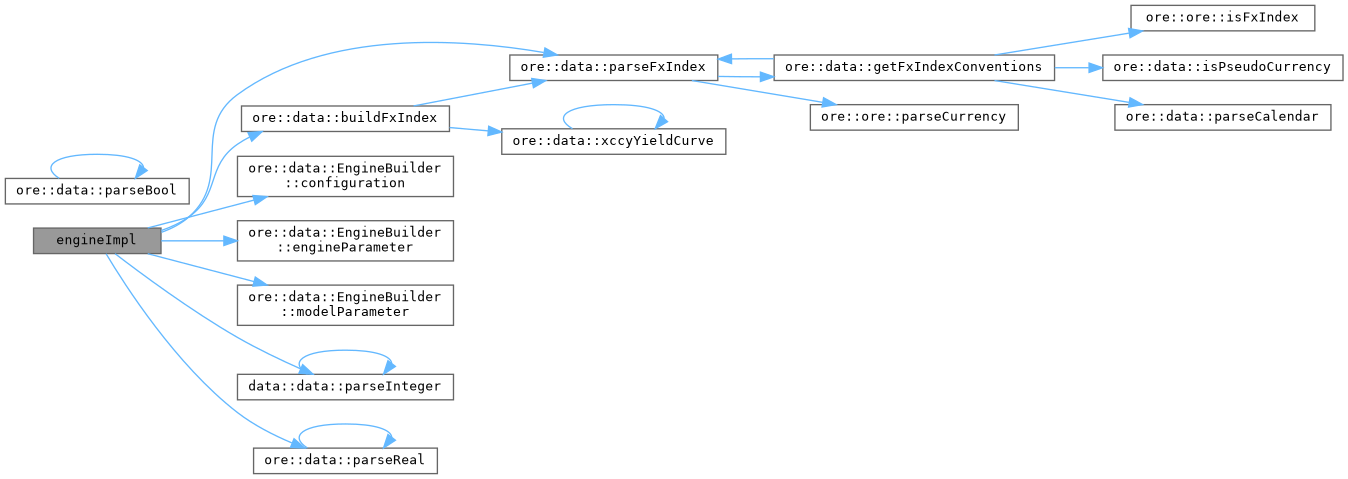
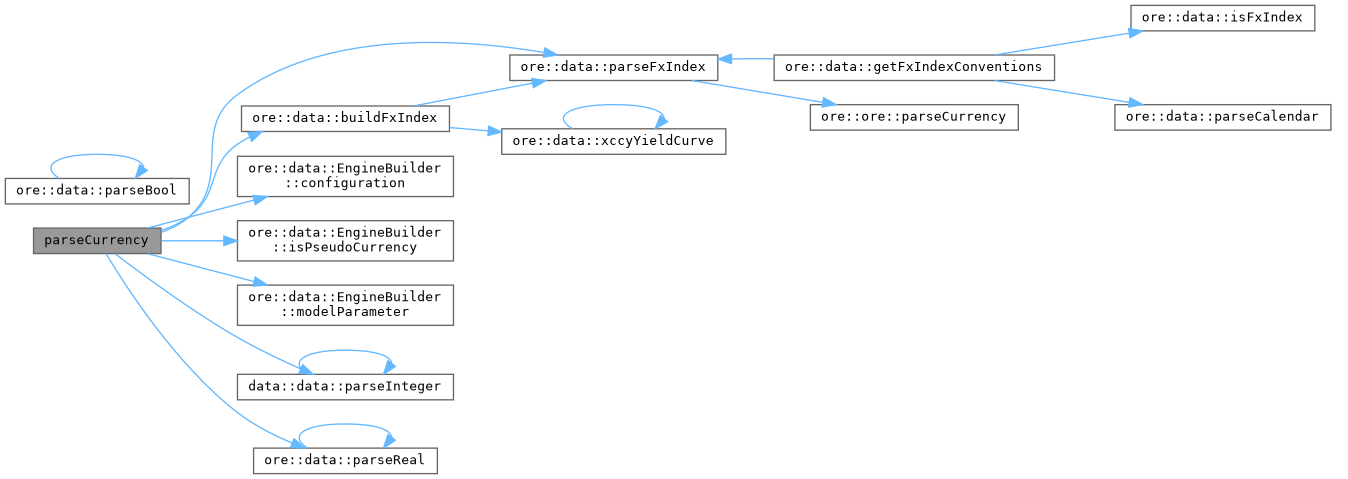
node "ore::ore::isFxIndex": label "ore::ore::isFxIndex" -> "ore::data::isFxIndex"
node "ore::data::isPseudoCurrency": removed
edge "ore::data::parseFxIndex" -> "ore::data::getFxIndexConventions": removed
node "engineImpl": label "engineImpl" -> "parseCurrency"
node "ore::data::EngineBuilder ::engineParameter": label "ore::data::EngineBuilder ::engineParameter" -> "ore::data::EngineBuilder ::isPseudoCurrency"
